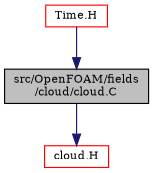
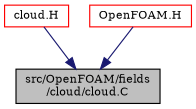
node "Time.H": label "Time.H" -> "OpenFOAM.H"
edge "src/OpenFOAM/fields /cloud/cloud.C" -> "cloud.H": reversed
